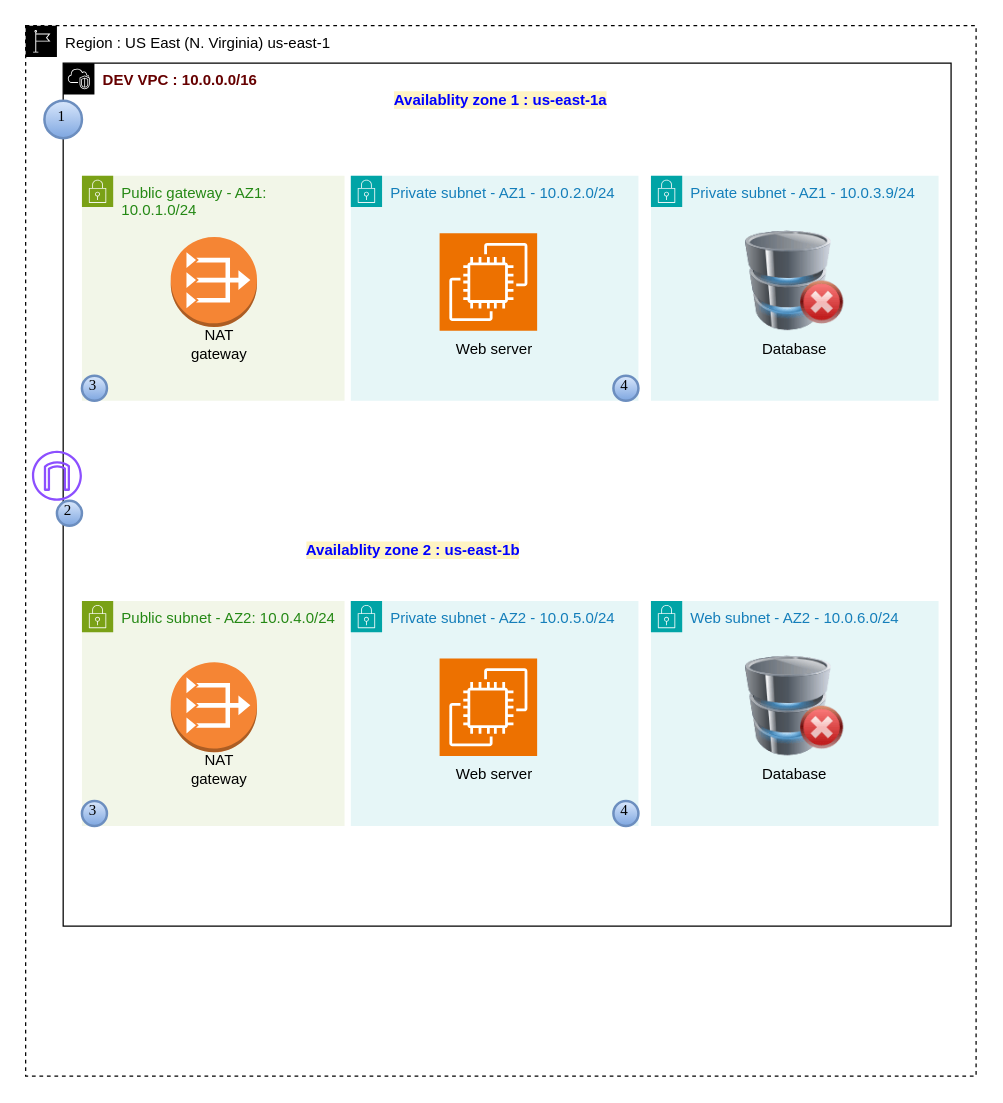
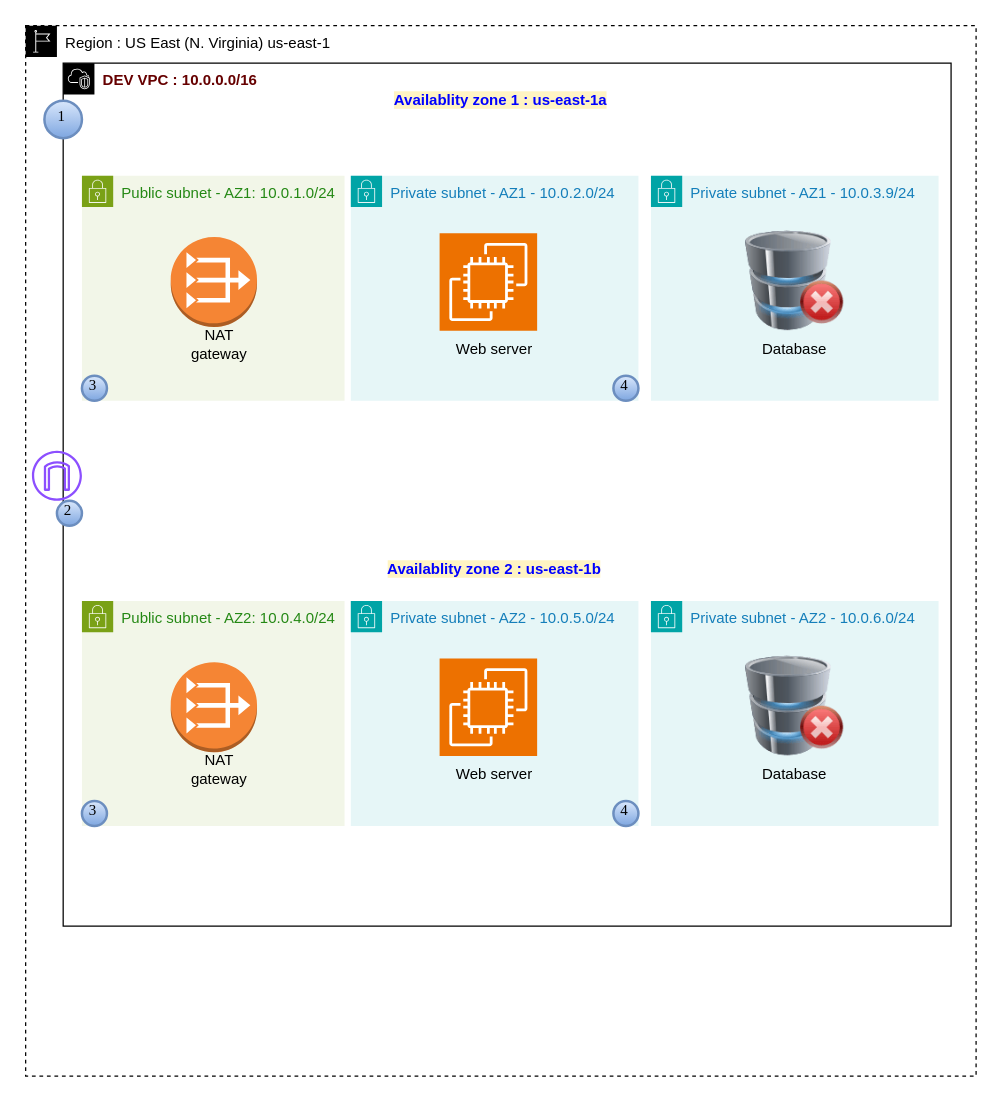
node "Public gateway - AZ1: 10.0.1.0/24": label "Public gateway - AZ1: 10.0.1.0/24" -> "Public subnet - AZ1: 10.0.1.0/24"
node "Availablity zone 2 : us-east-1b": moved (413, 551) -> (494, 569)
node "Web subnet - AZ2 - 10.0.6.0/24": label "Web subnet - AZ2 - 10.0.6.0/24" -> "Private subnet - AZ2 - 10.0.6.0/24"
